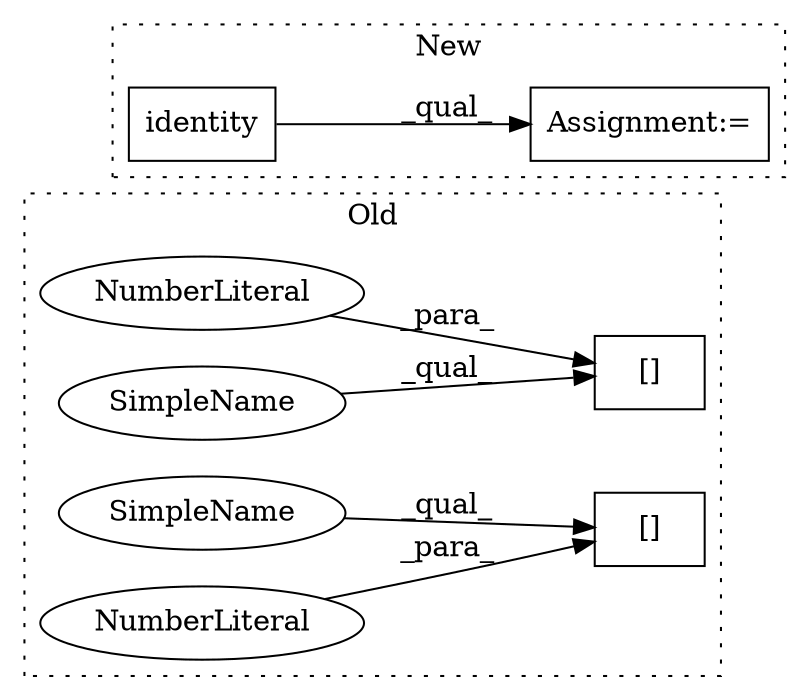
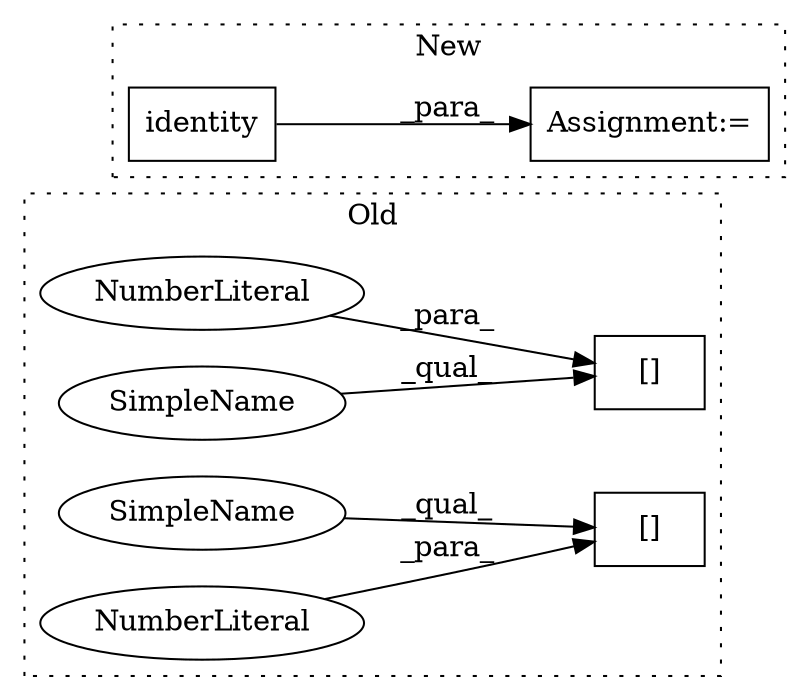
edge "identity" -> "Assignment:=": label "_qual_" -> "_para_"
